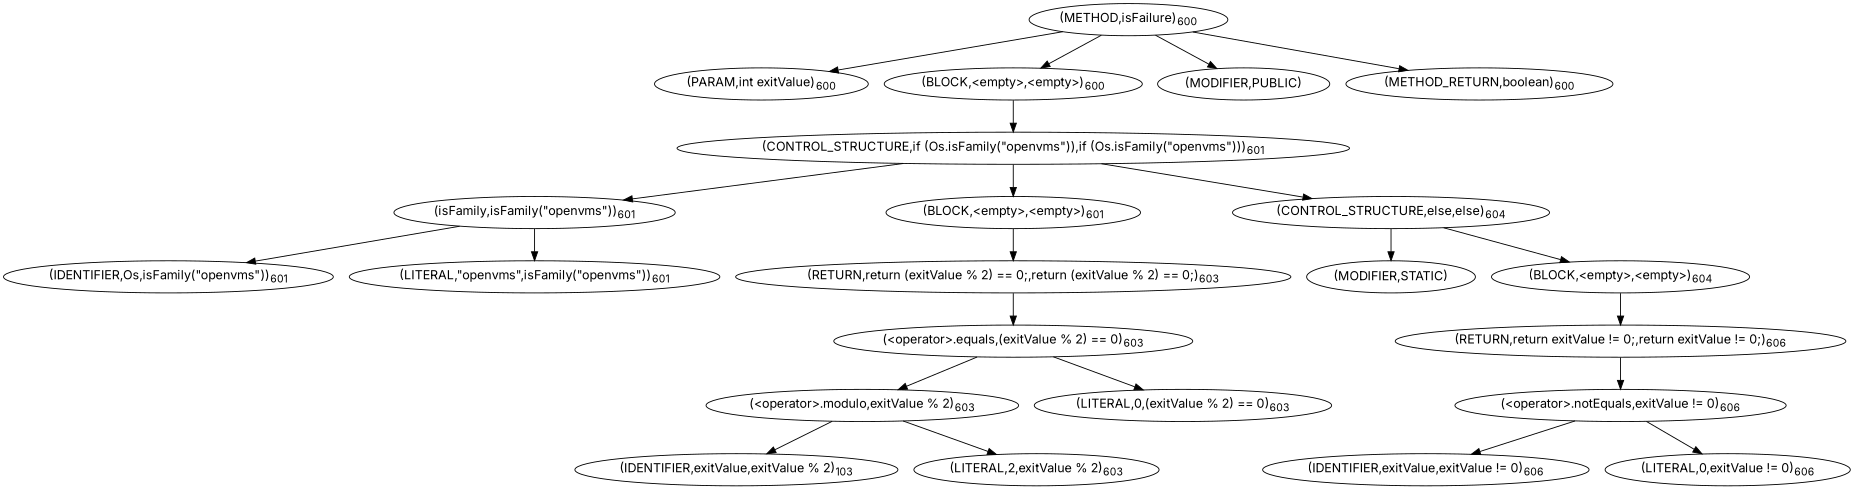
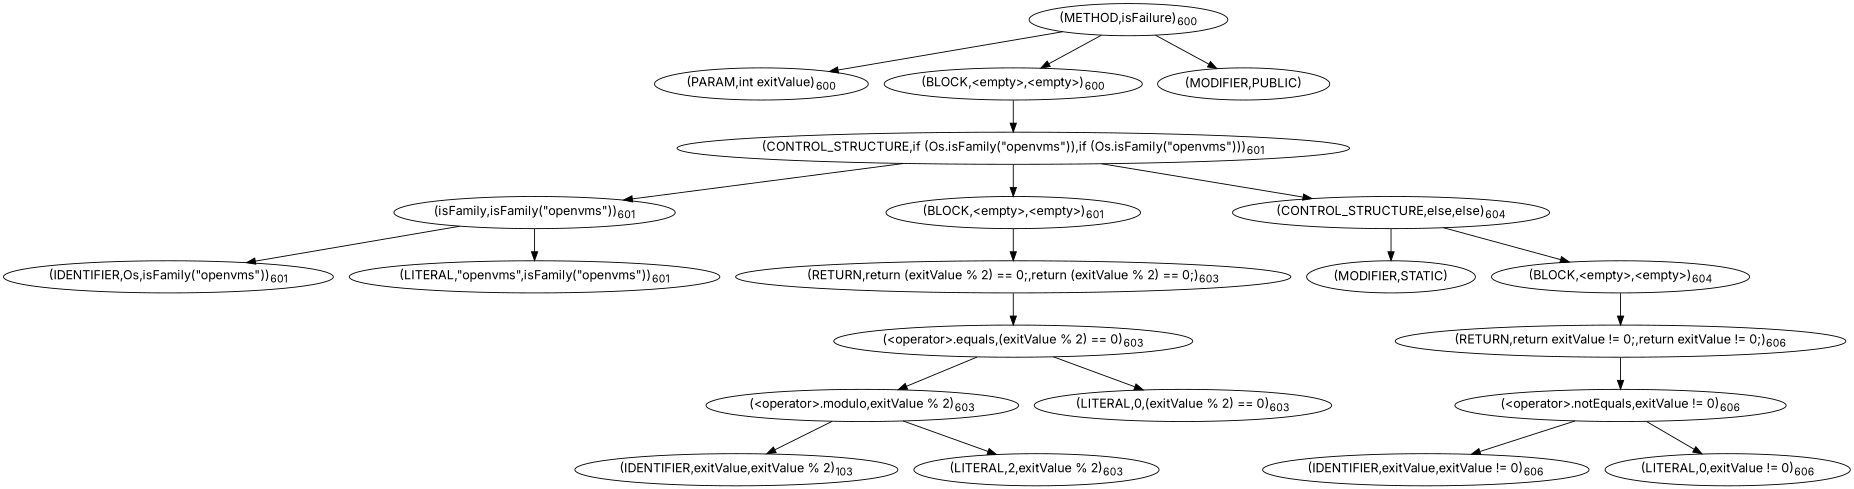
node "(METHOD_RETURN,boolean)": removed
